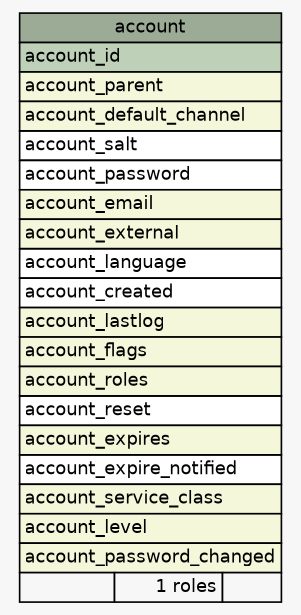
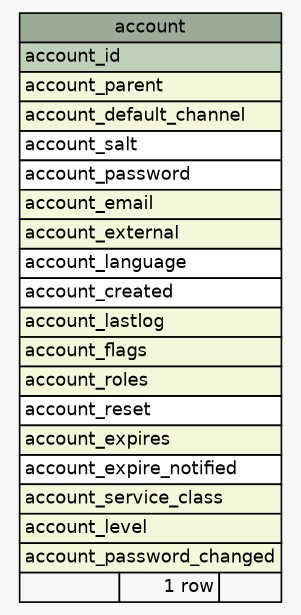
node "account": text "1 roles" -> "1 row"
